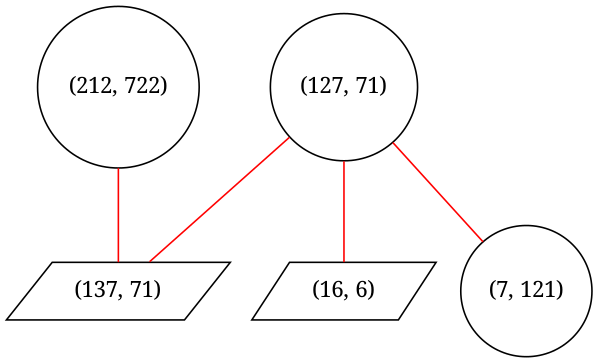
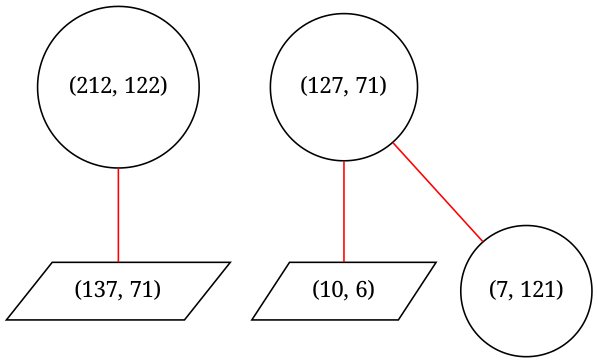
node "(212, 722)": label "(212, 722)" -> "(212, 122)"
edge "(127, 71)" -- "(137, 71)": removed
node "(16, 6)": label "(16, 6)" -> "(10, 6)"
